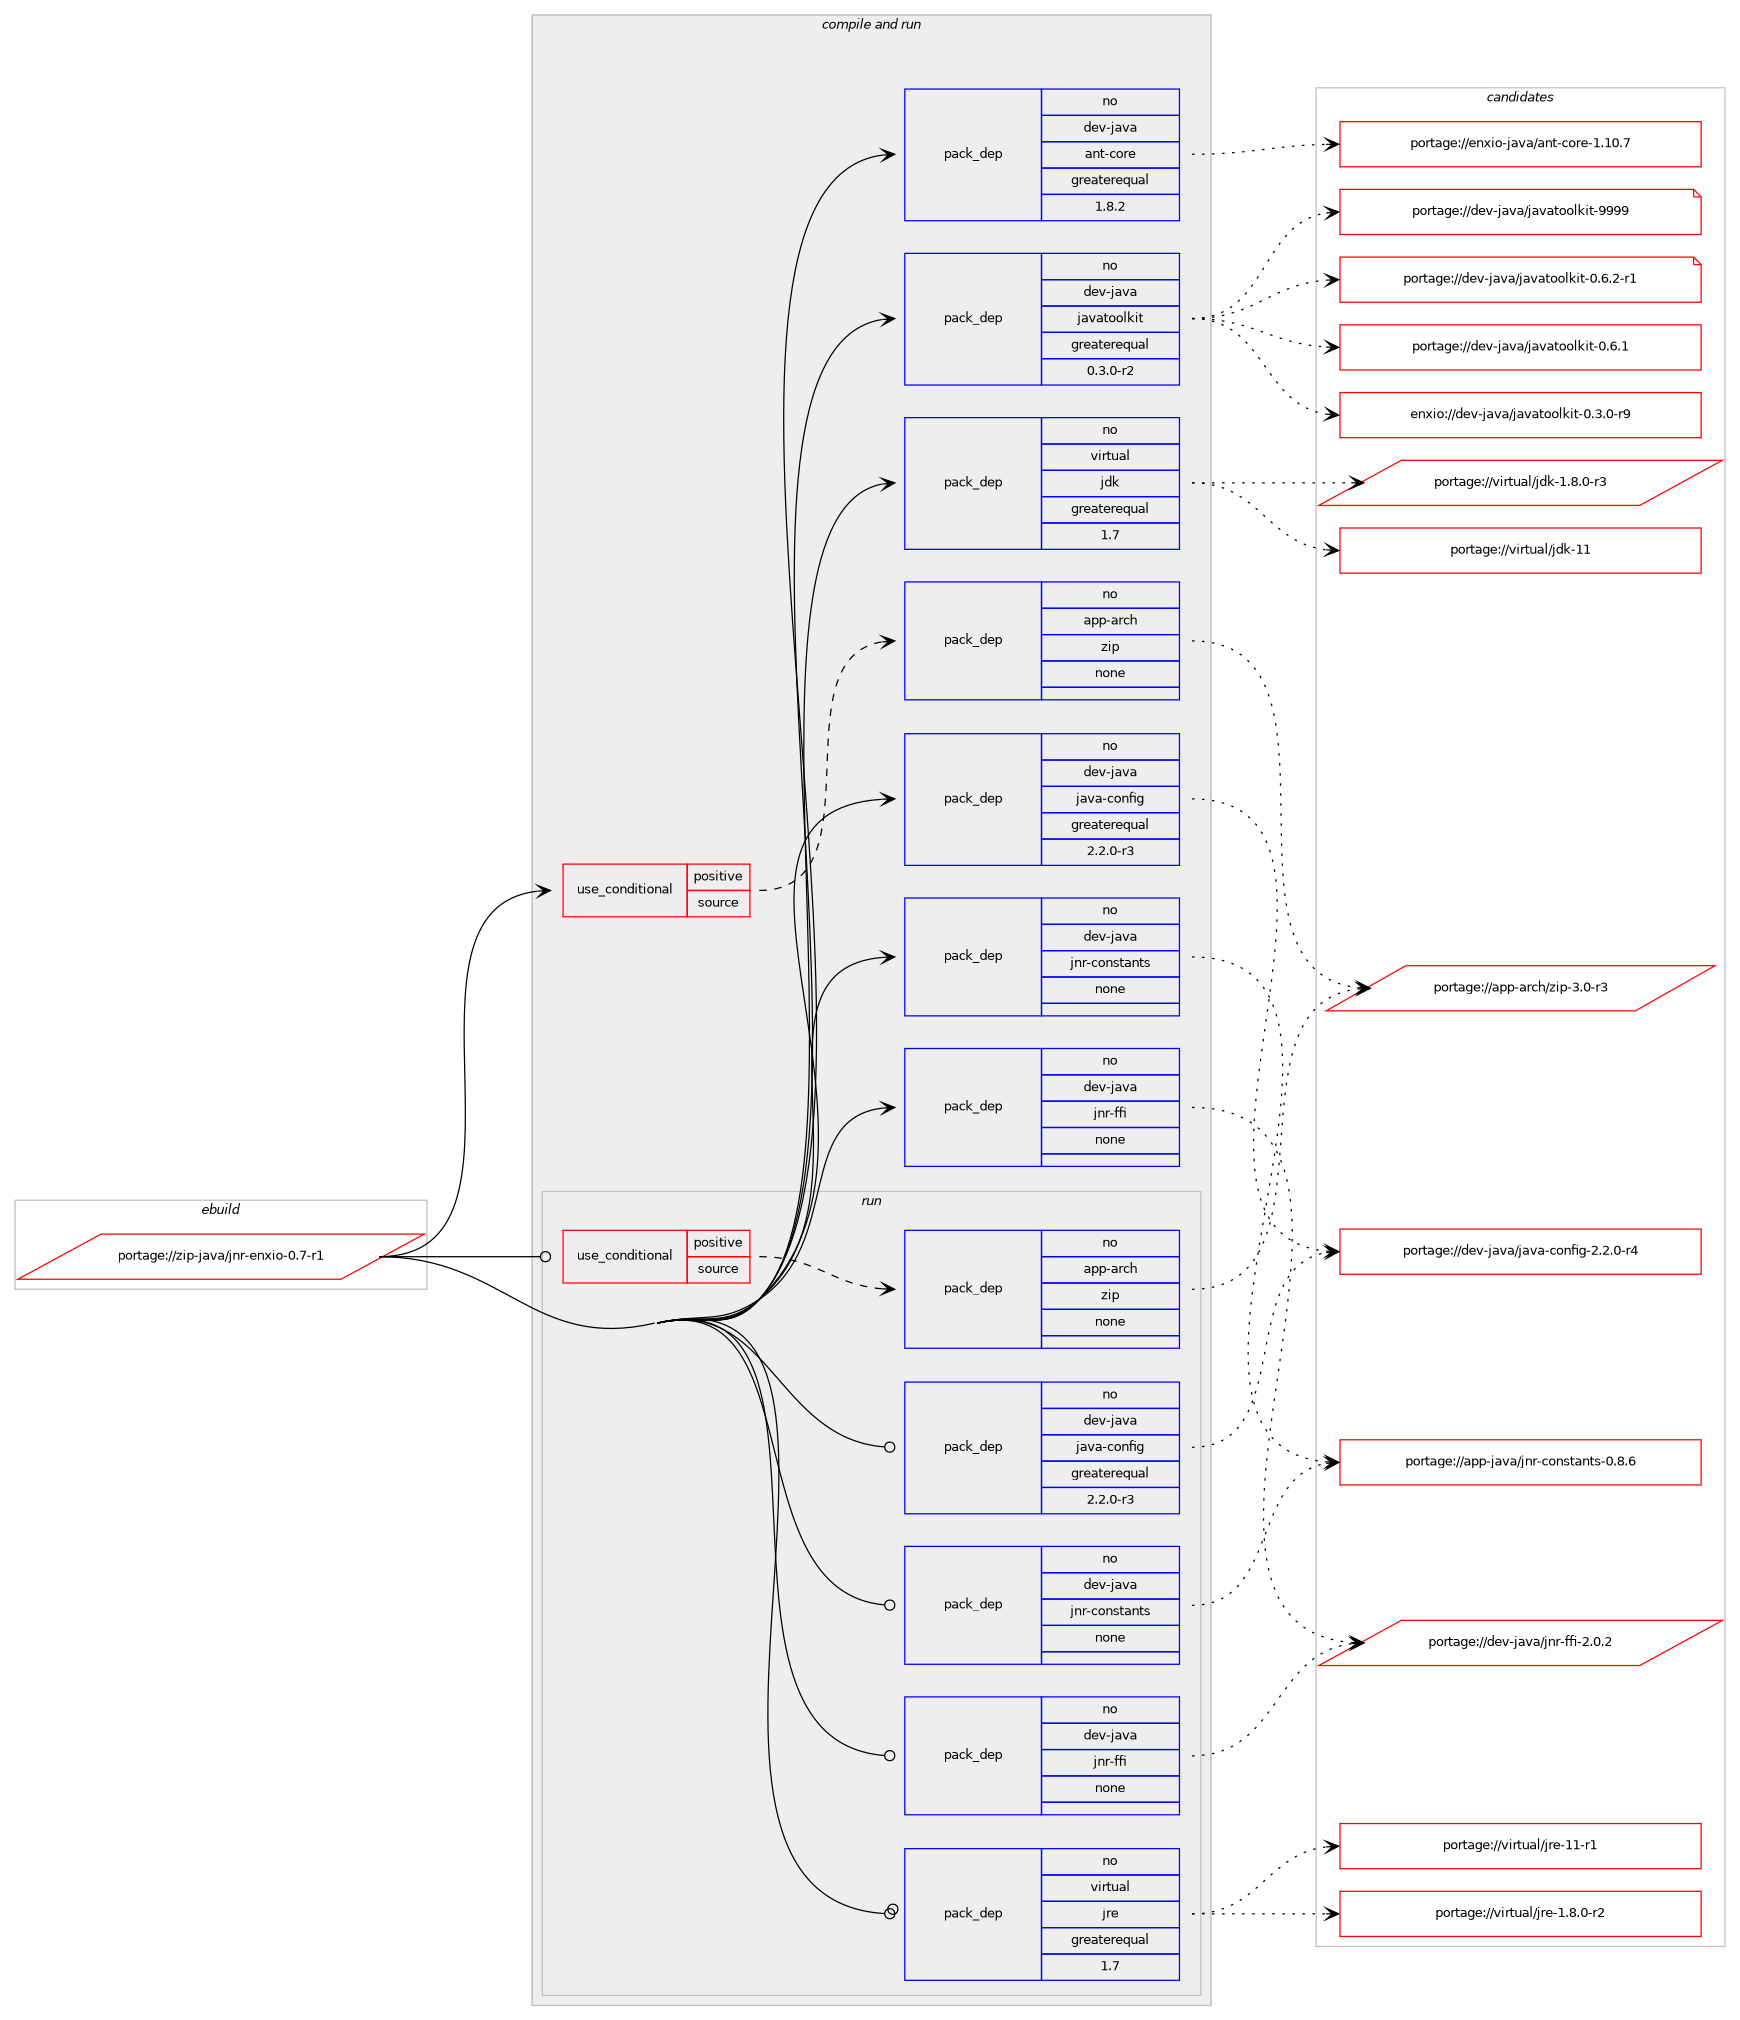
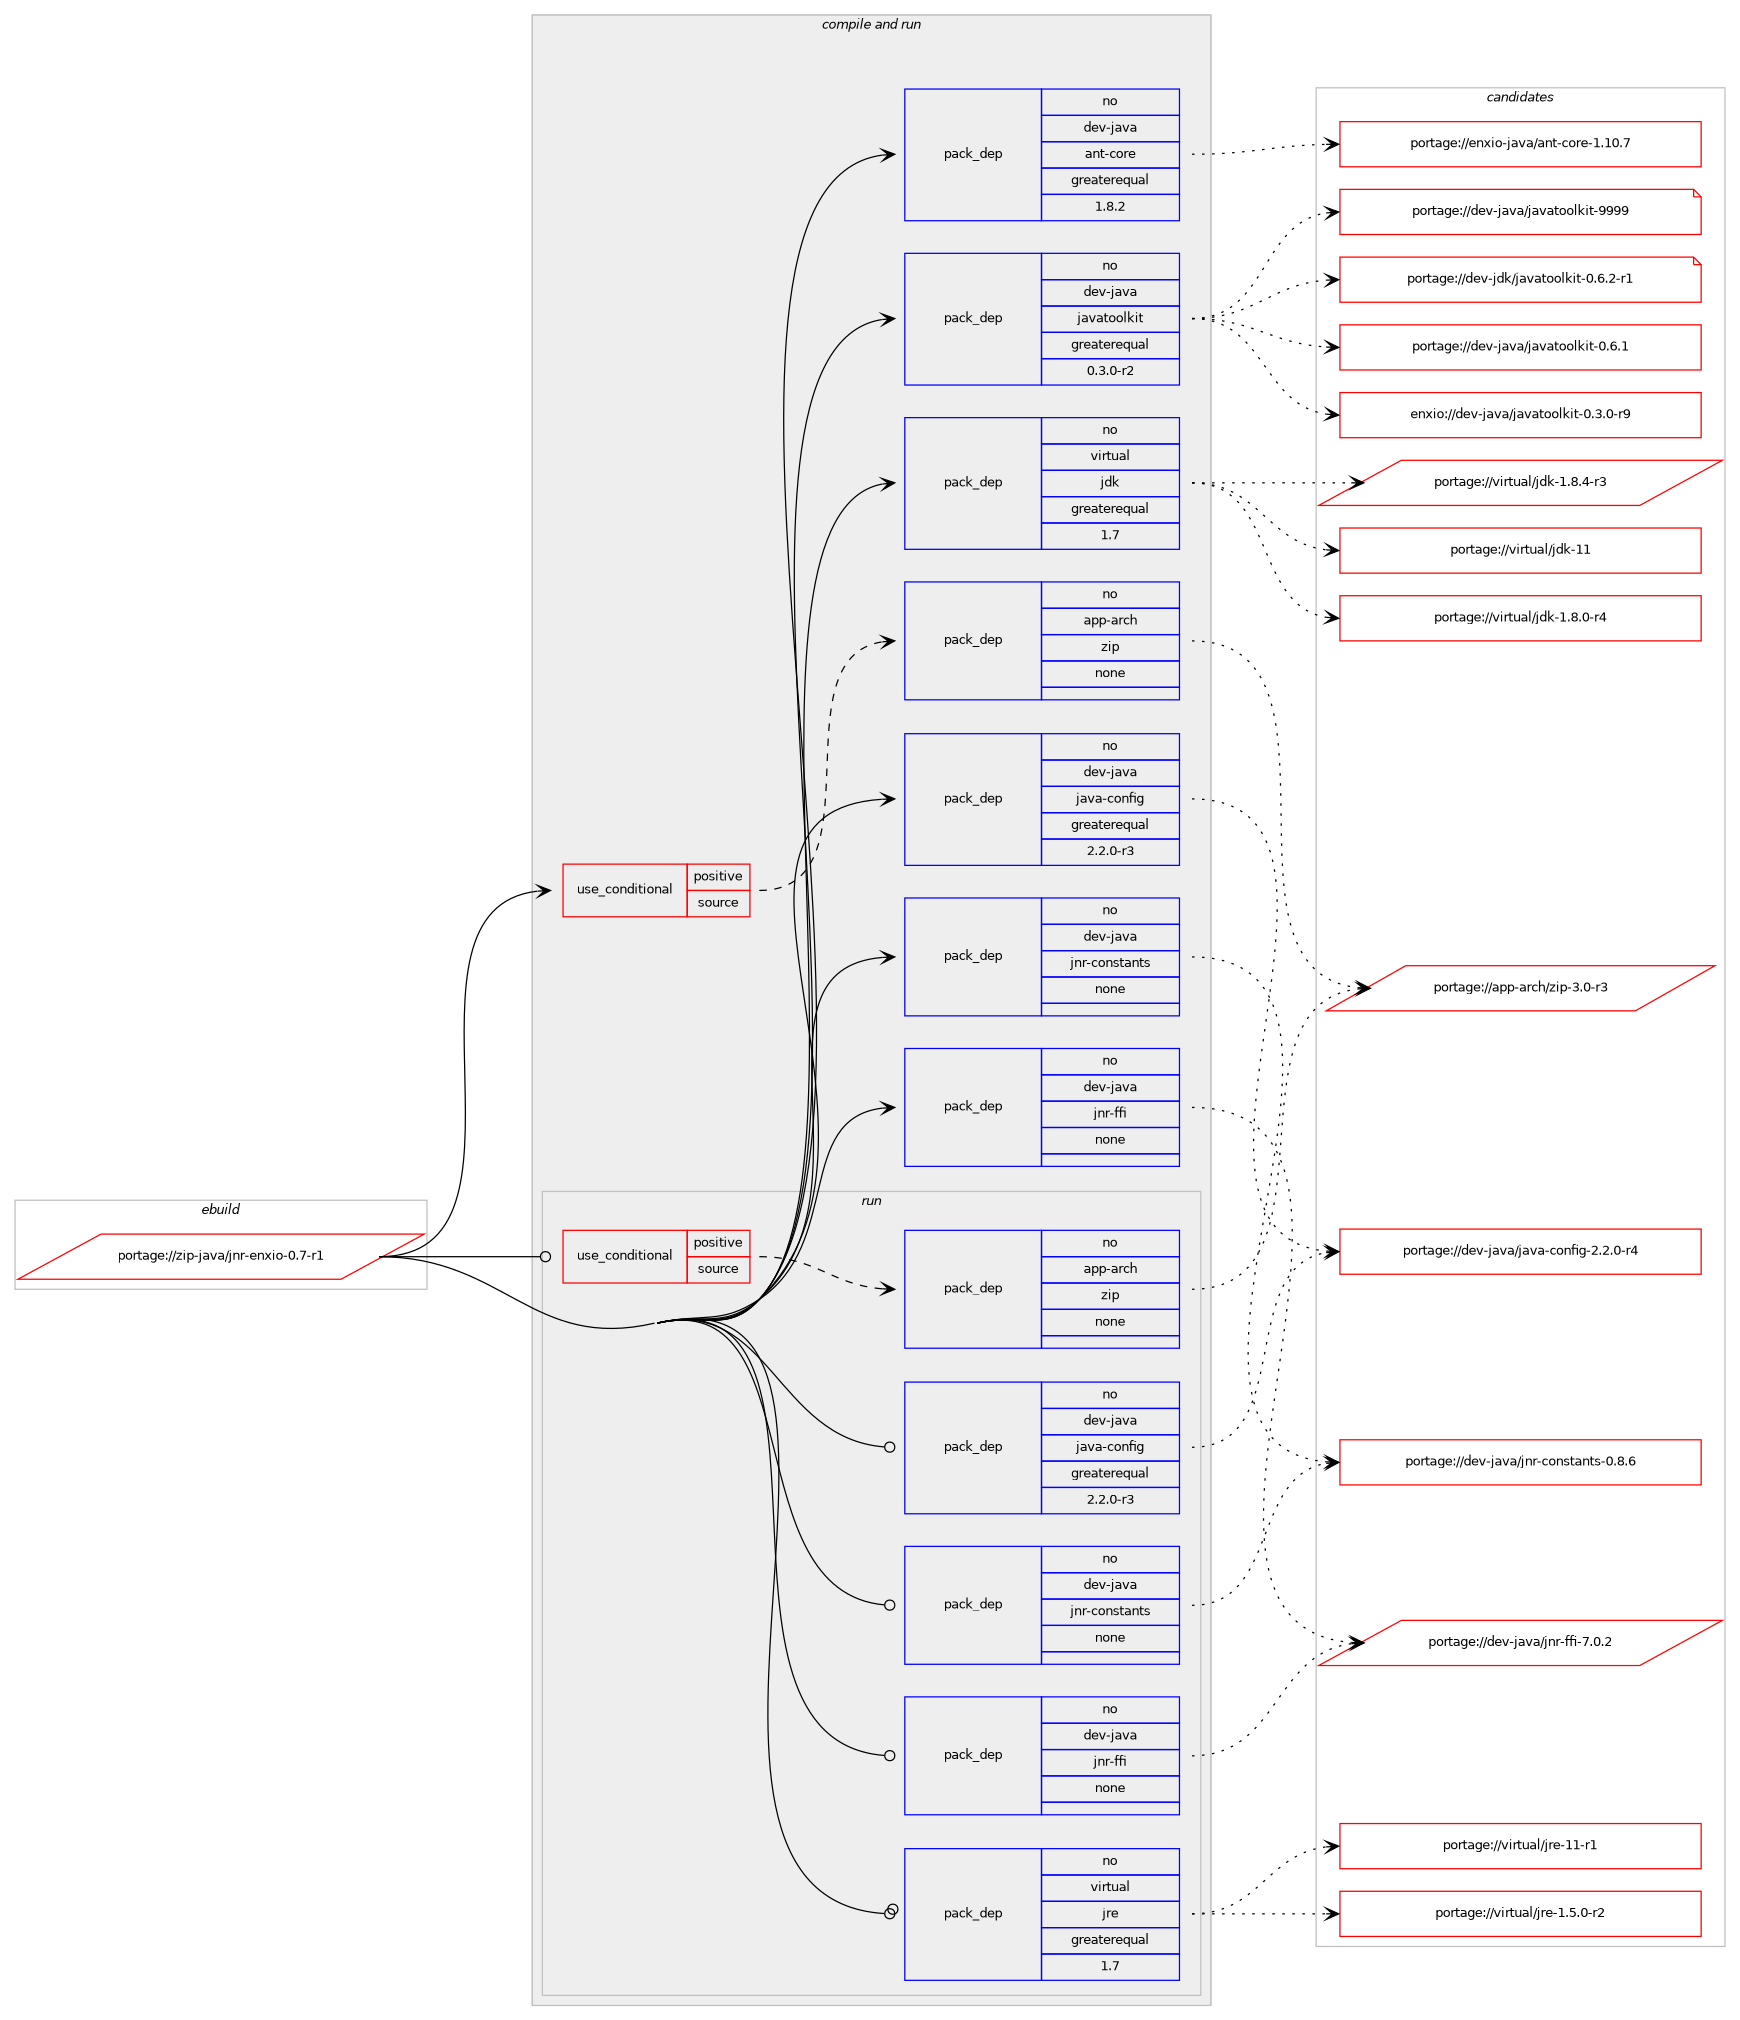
node "portage://dev-java/javatoolkit-0.6.2-r1": label "portage://dev-java/javatoolkit-0.6.2-r1" -> "portage://dev-jdk/javatoolkit-0.6.2-r1"
node "portage://virtual/jdk-1.8.0-r3": label "portage://virtual/jdk-1.8.0-r3" -> "portage://virtual/jdk-1.8.4-r3"
node "portage://virtual/jdk-1.8.0-r4": added
node "portage://app-java/jnr-constants-0.8.6": label "portage://app-java/jnr-constants-0.8.6" -> "portage://dev-java/jnr-constants-0.8.6"
node "portage://dev-java/jnr-ffi-2.0.2": label "portage://dev-java/jnr-ffi-2.0.2" -> "portage://dev-java/jnr-ffi-7.0.2"
node "portage://virtual/jre-1.8.0-r2": label "portage://virtual/jre-1.8.0-r2" -> "portage://virtual/jre-1.5.0-r2"
